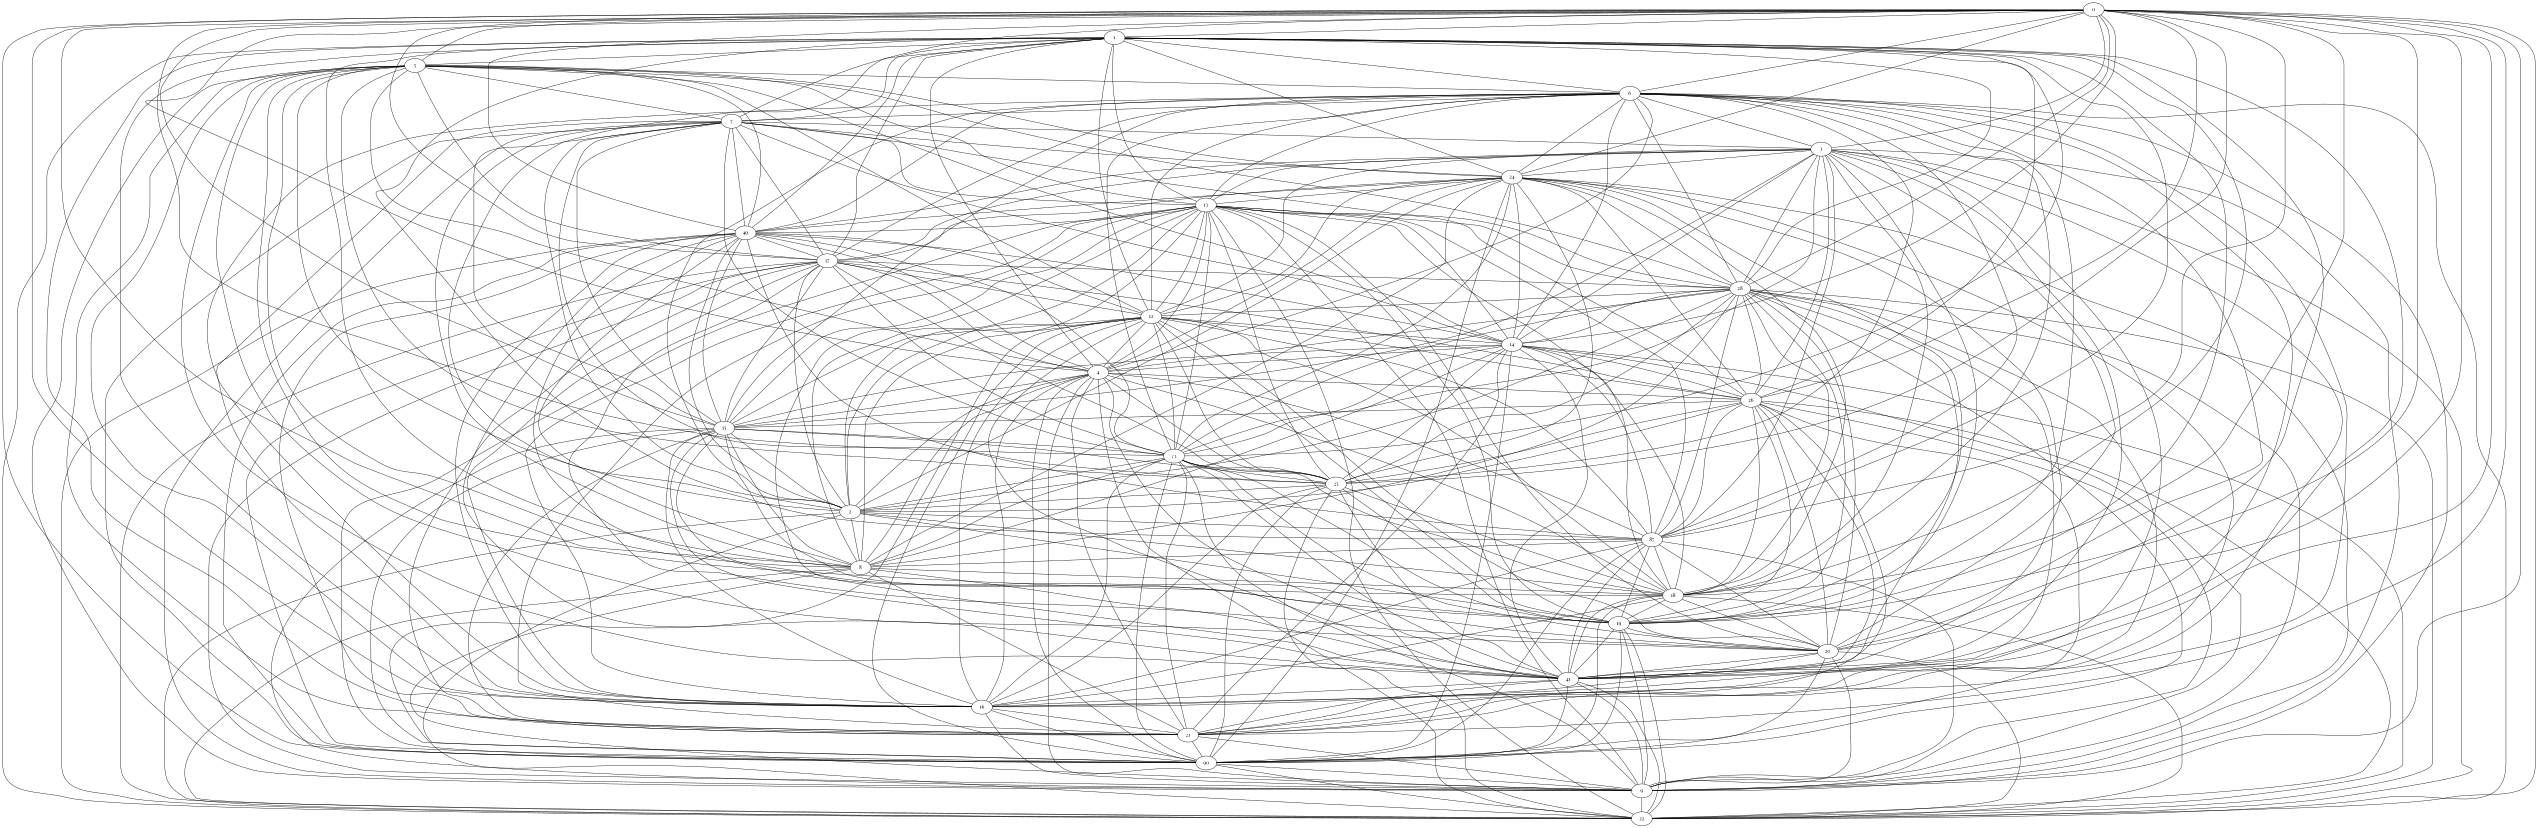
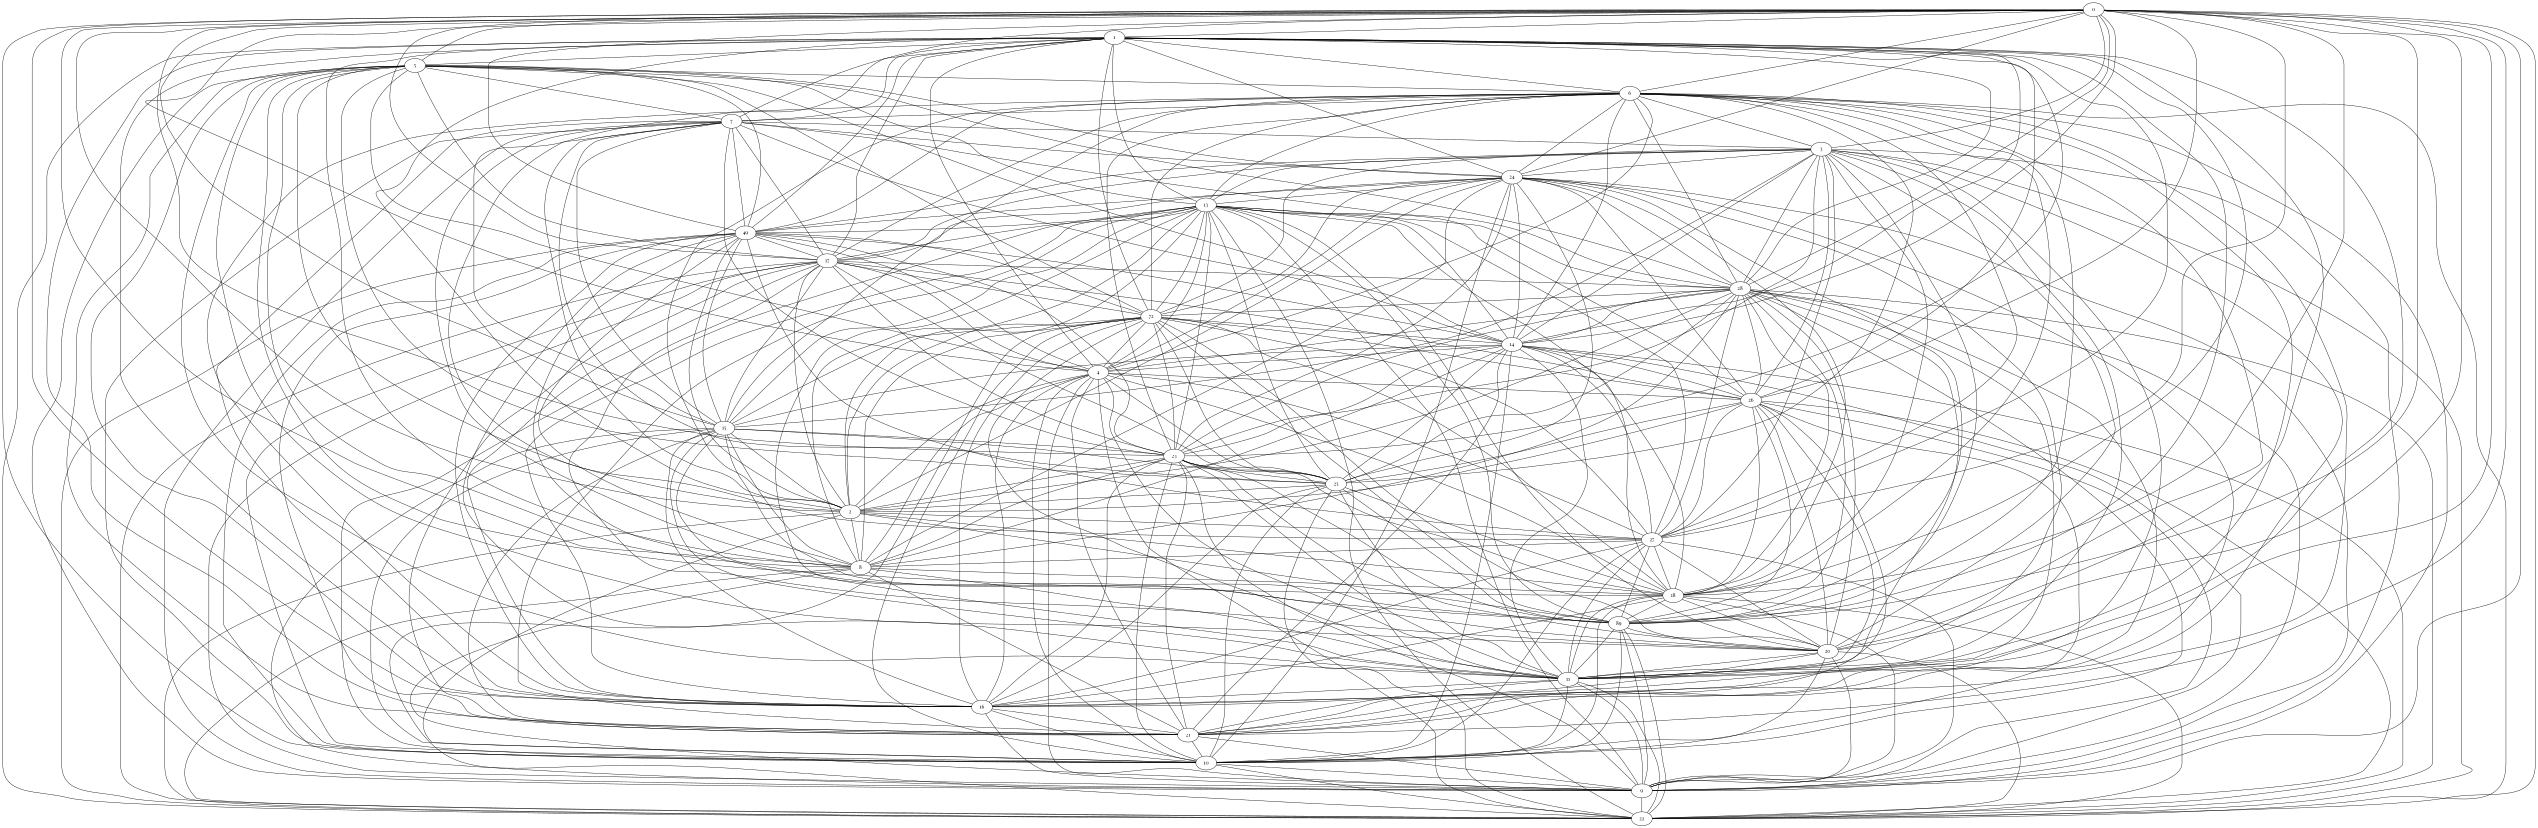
edge "1" -- "14": added
edge "7" -- "13": now "17" -- "13"
node "12": label "12" -> "72"
edge "0" -- "25": now "0" -- "2"
edge "4" -- "15": removed
edge "26" -- "15": removed
node "73": label "73" -> "23"
node "87": label "87" -> "27"
node "19": label "19" -> "89"
node "41": label "41" -> "11"
edge "18" -- "9": added
node "90": label "90" -> "10"
